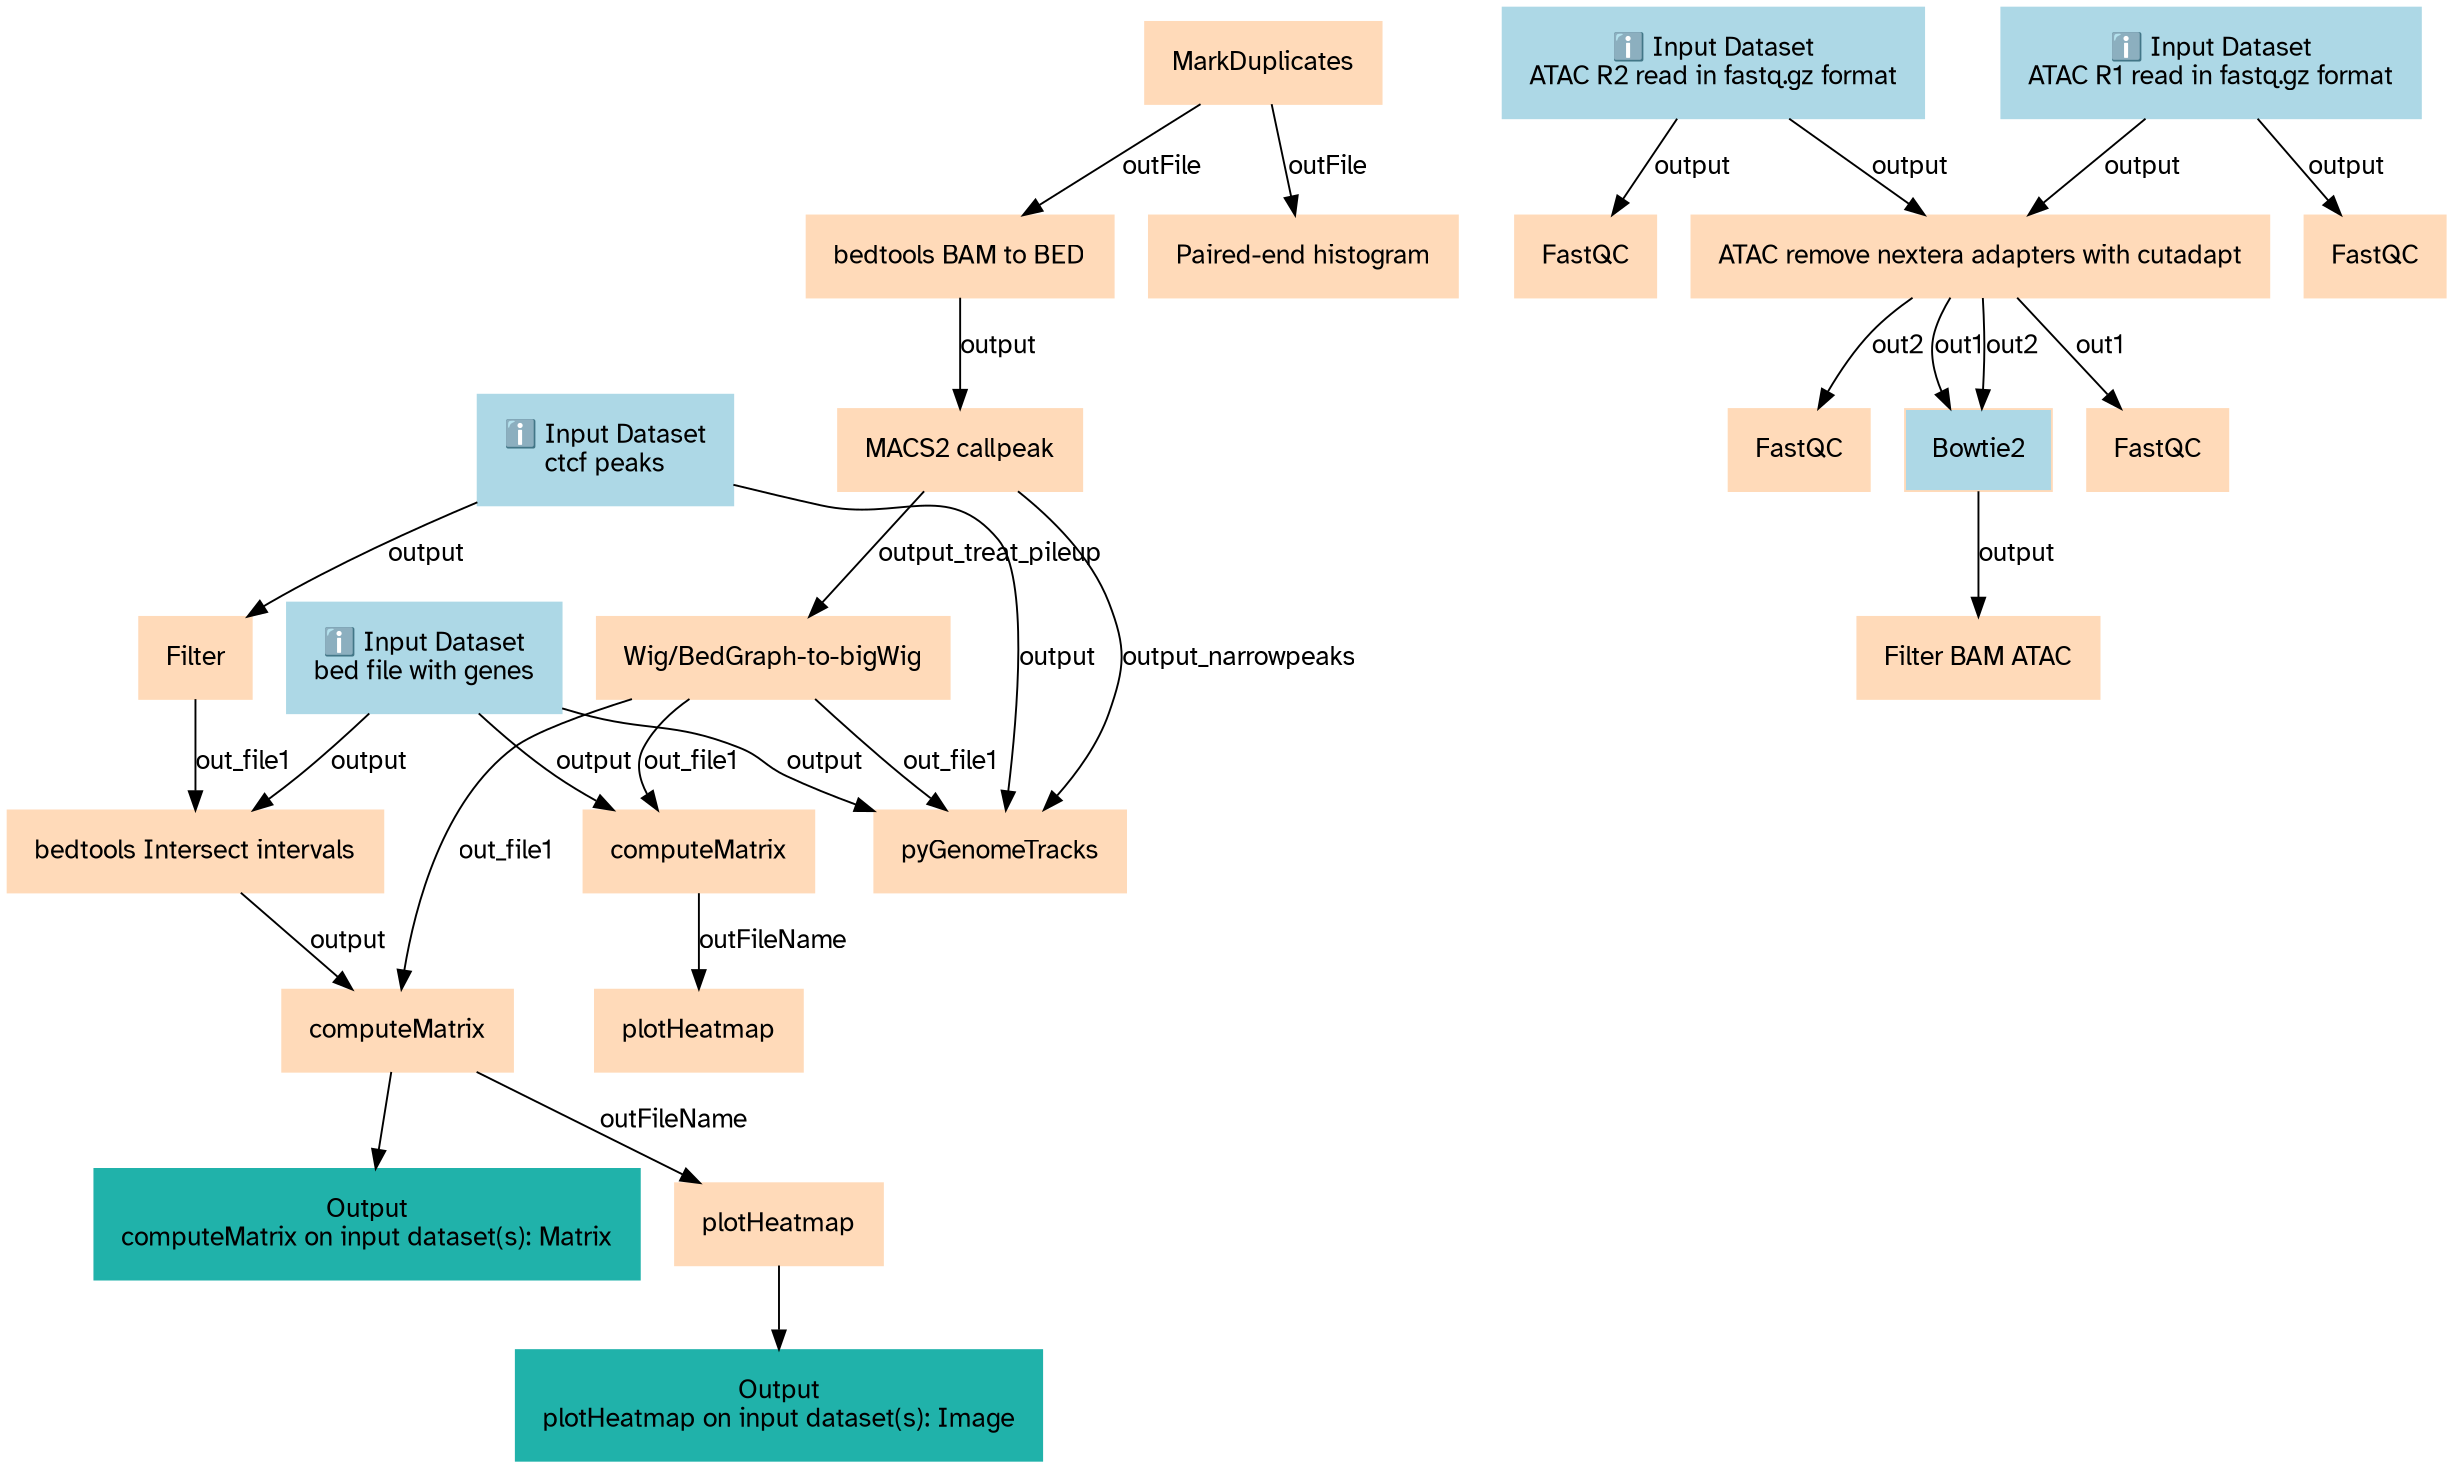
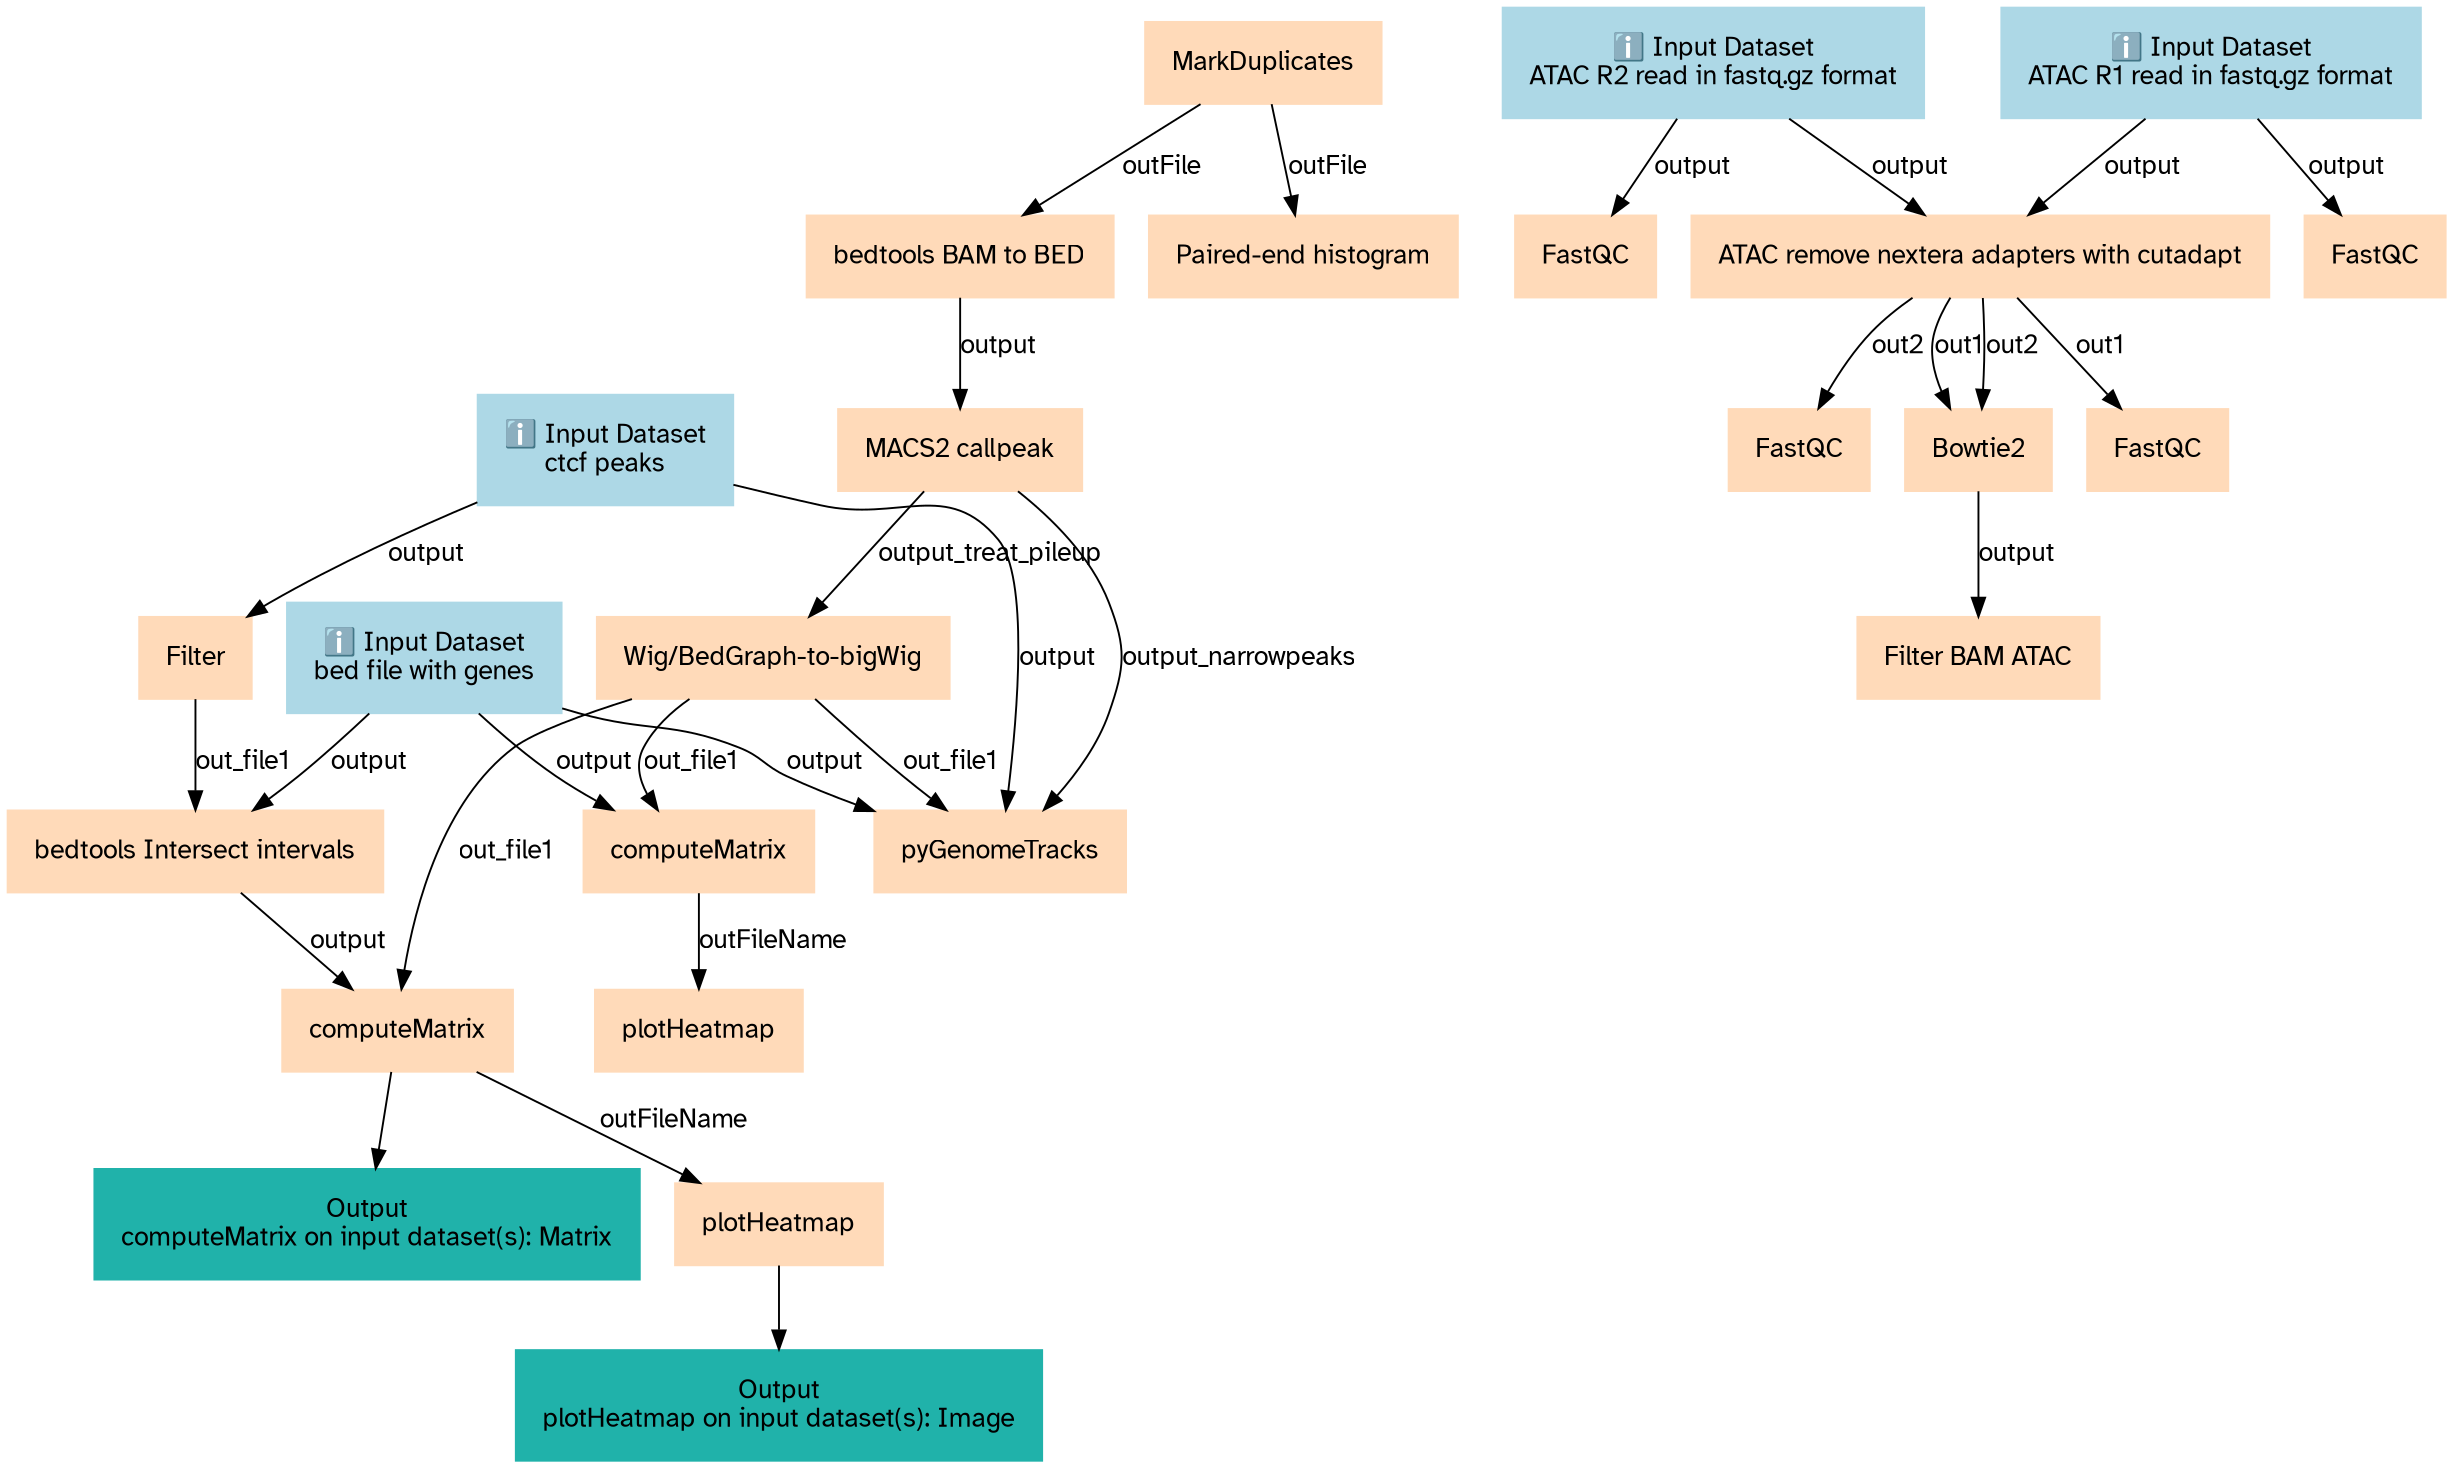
node "Bowtie2": fillcolor lightblue -> peachpuff
